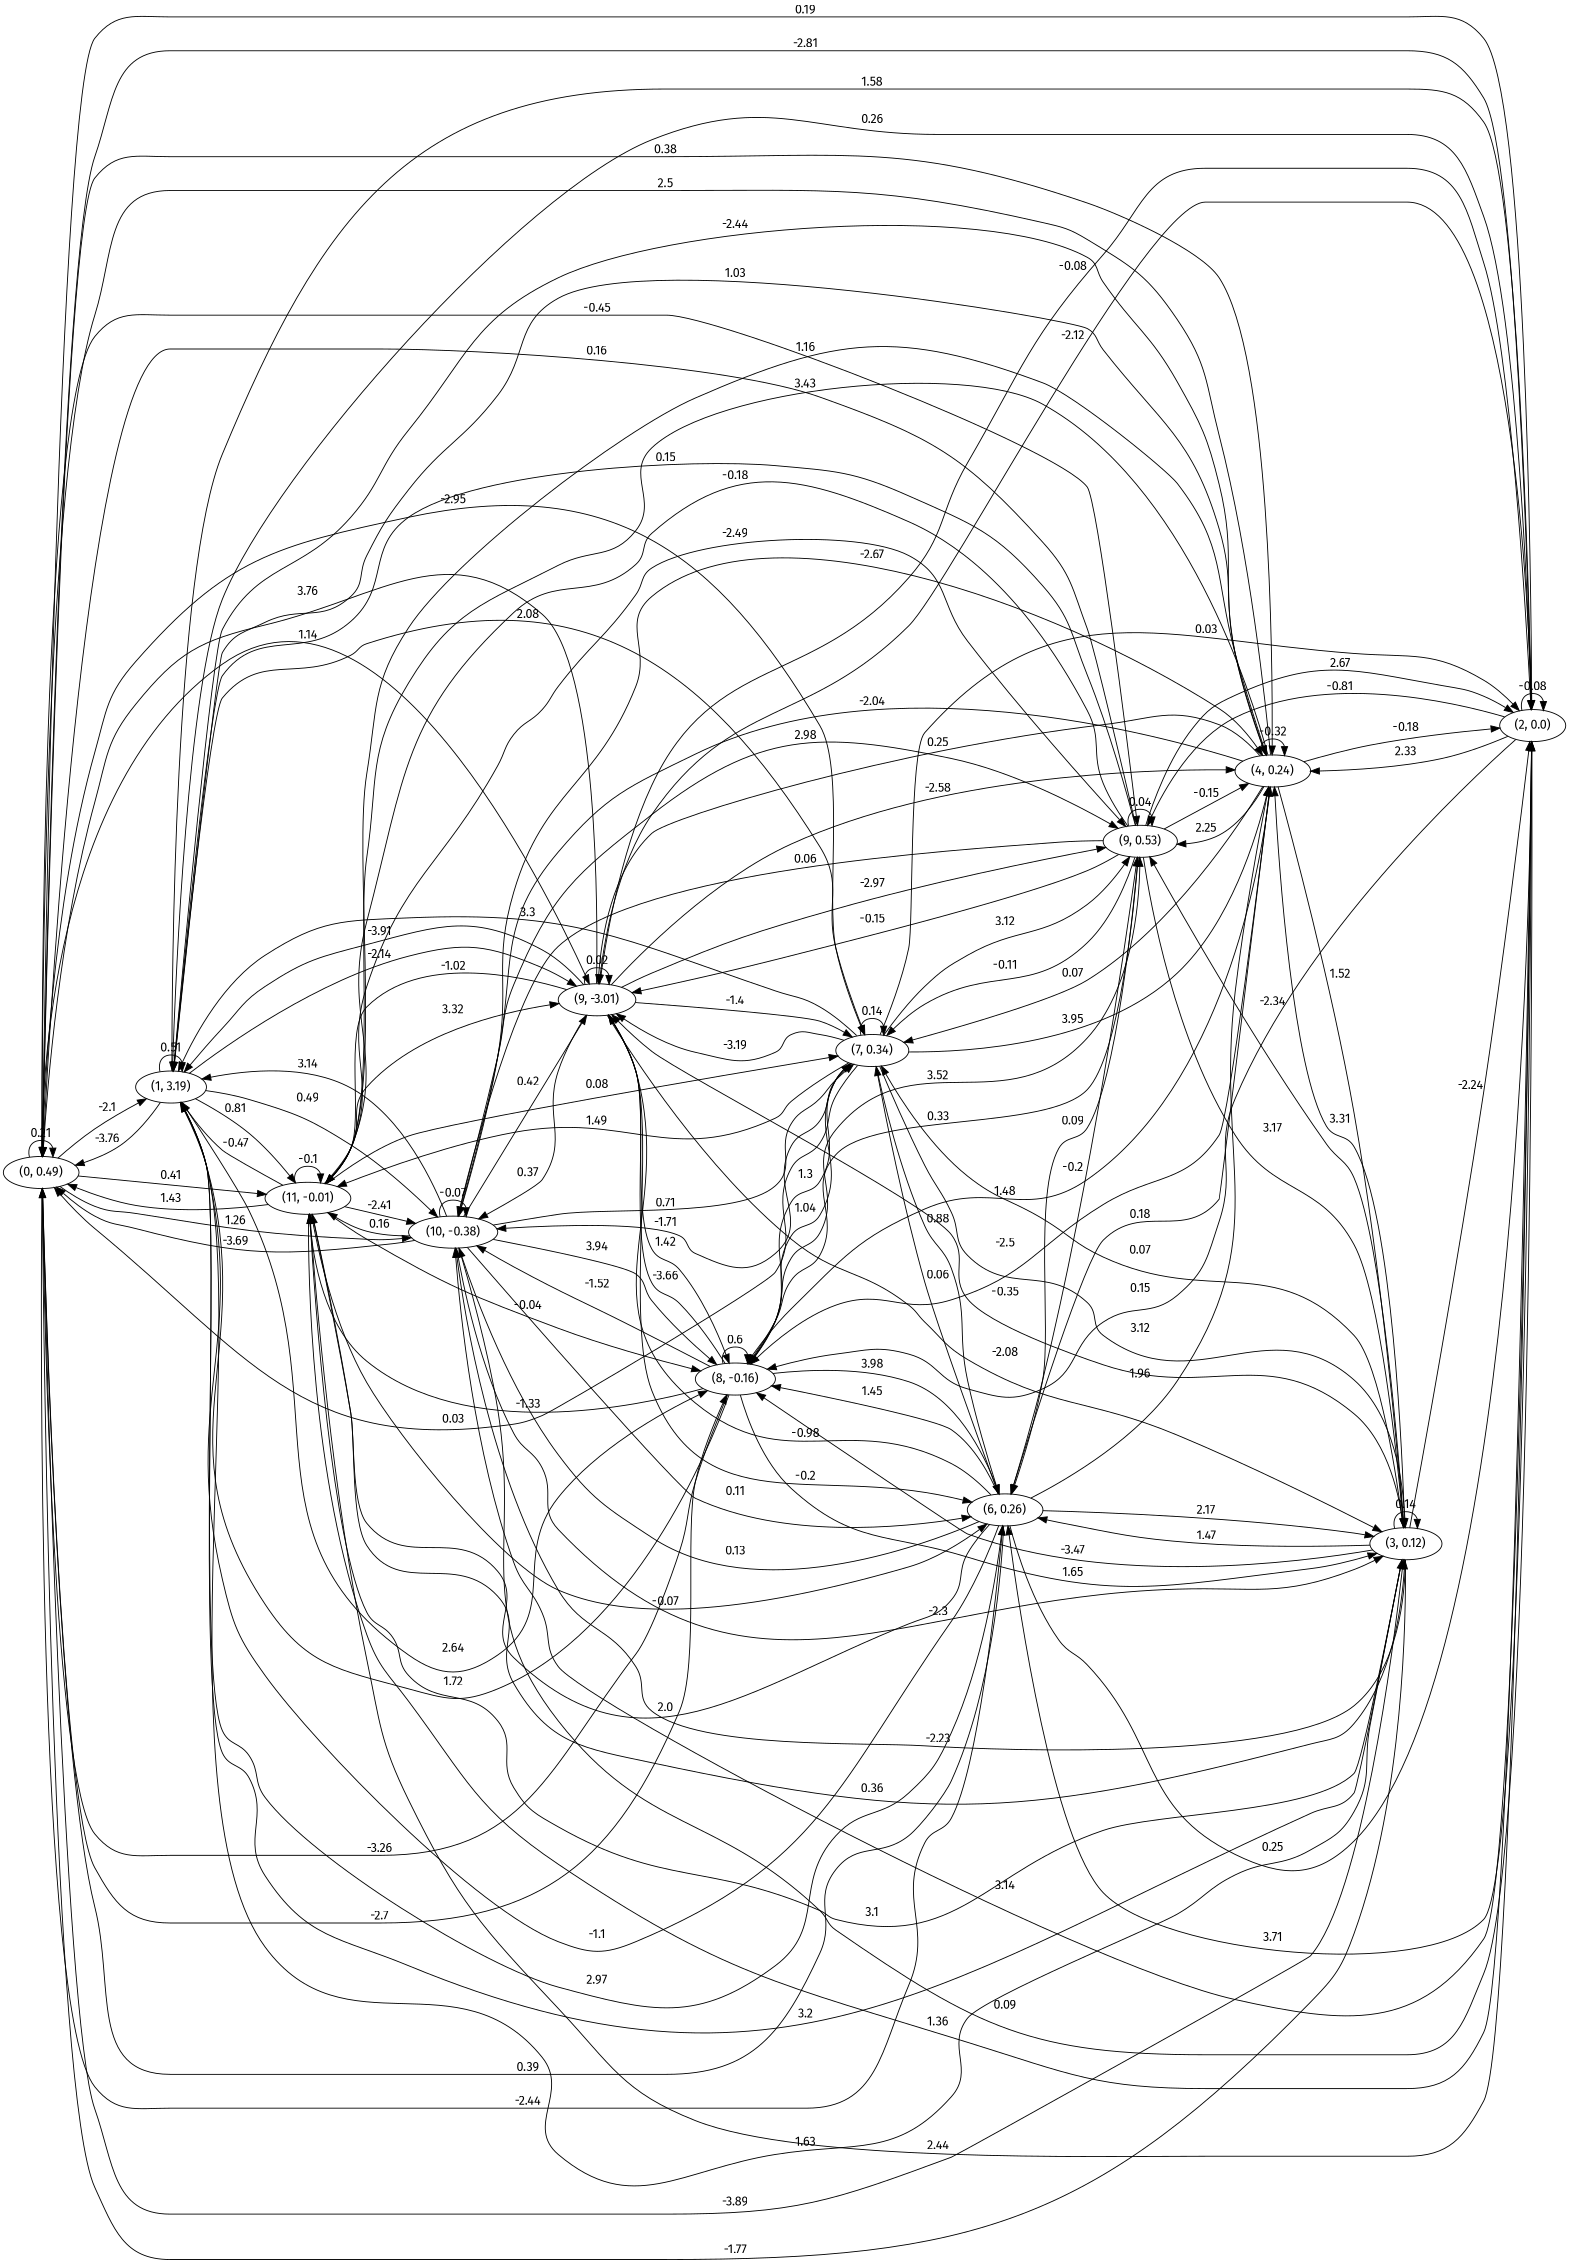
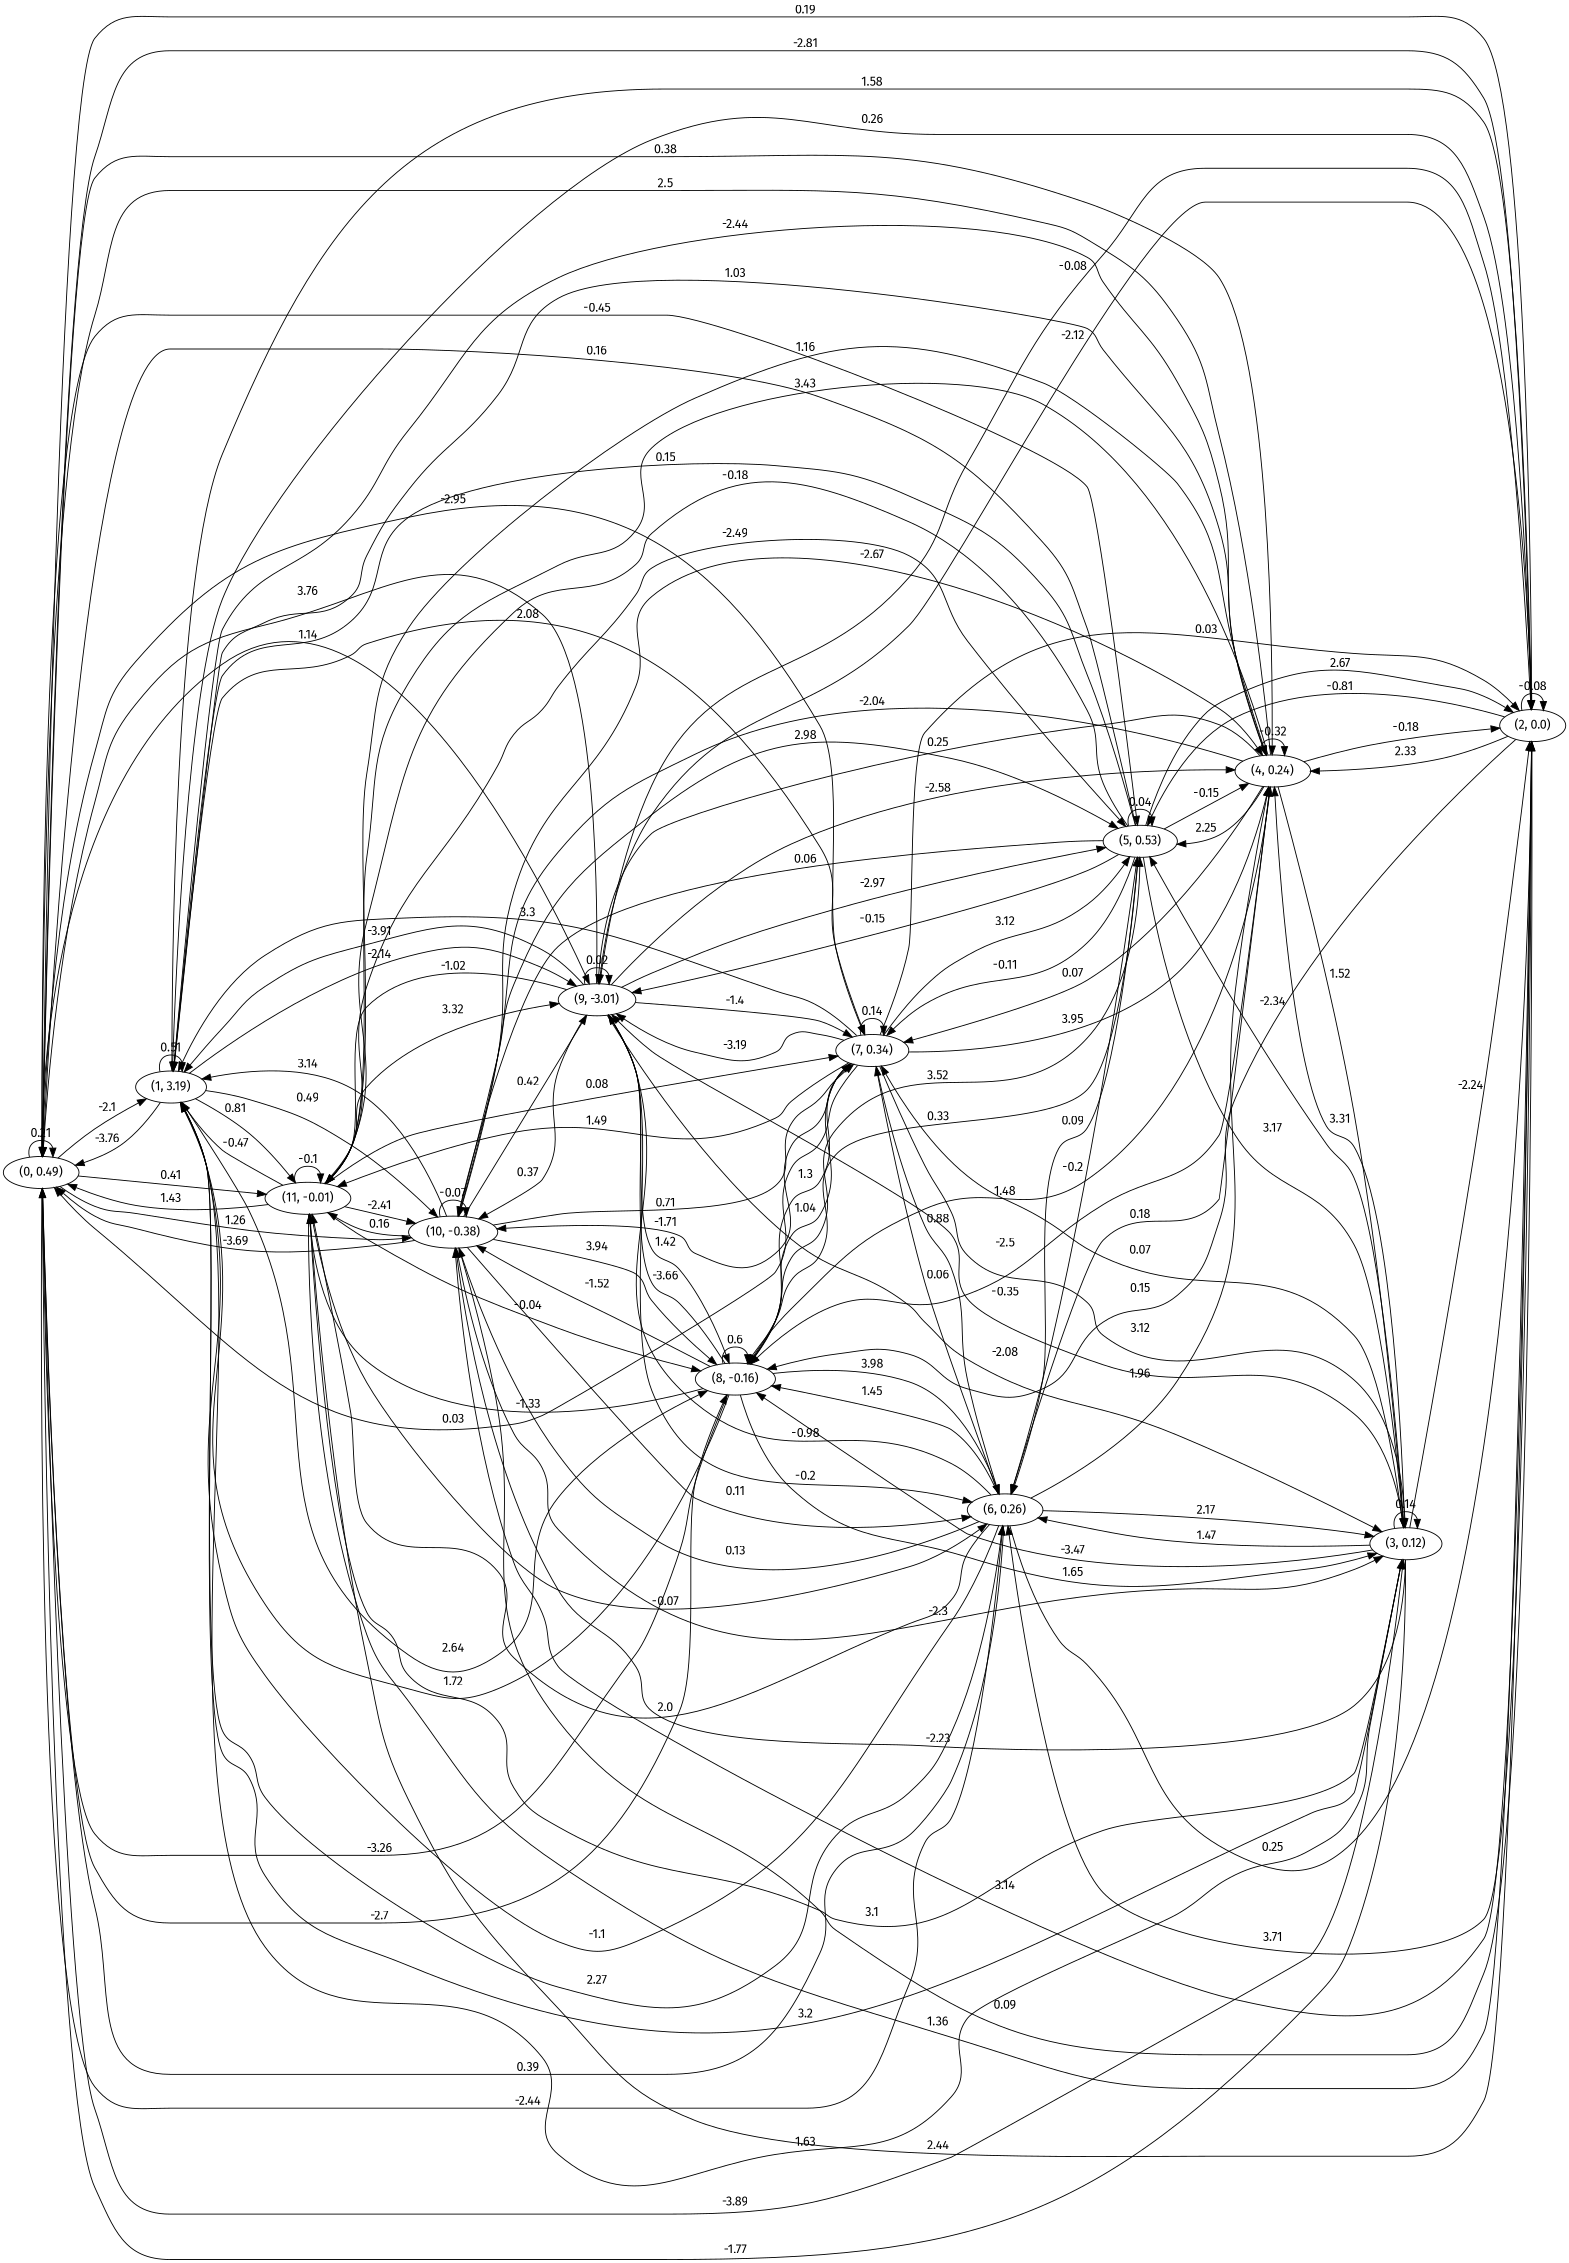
node "(9, 0.53)": label "(9, 0.53)" -> "(5, 0.53)"
edge "(11, -0.01)" -> "(3, 0.12)": removed, label "0.36"
edge "(1, 3.19)" -> "(6, 0.26)": label "2.97" -> "2.27"
